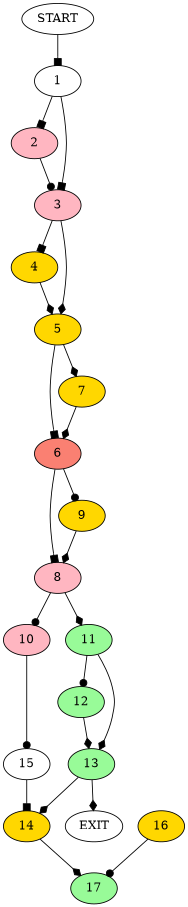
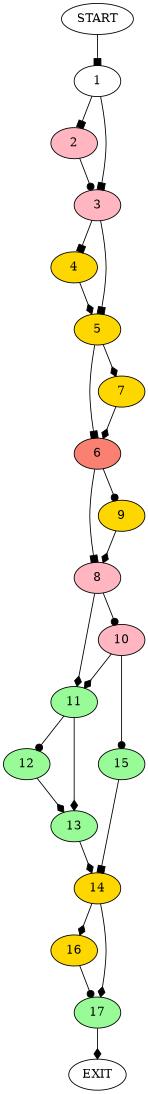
edge "3" -> "5": arrowhead diamond -> box
edge "10" -> "11": added
node "15": fillcolor white -> palegreen
edge "13" -> "EXIT": now "17" -> "EXIT"
edge "14" -> "16": added
